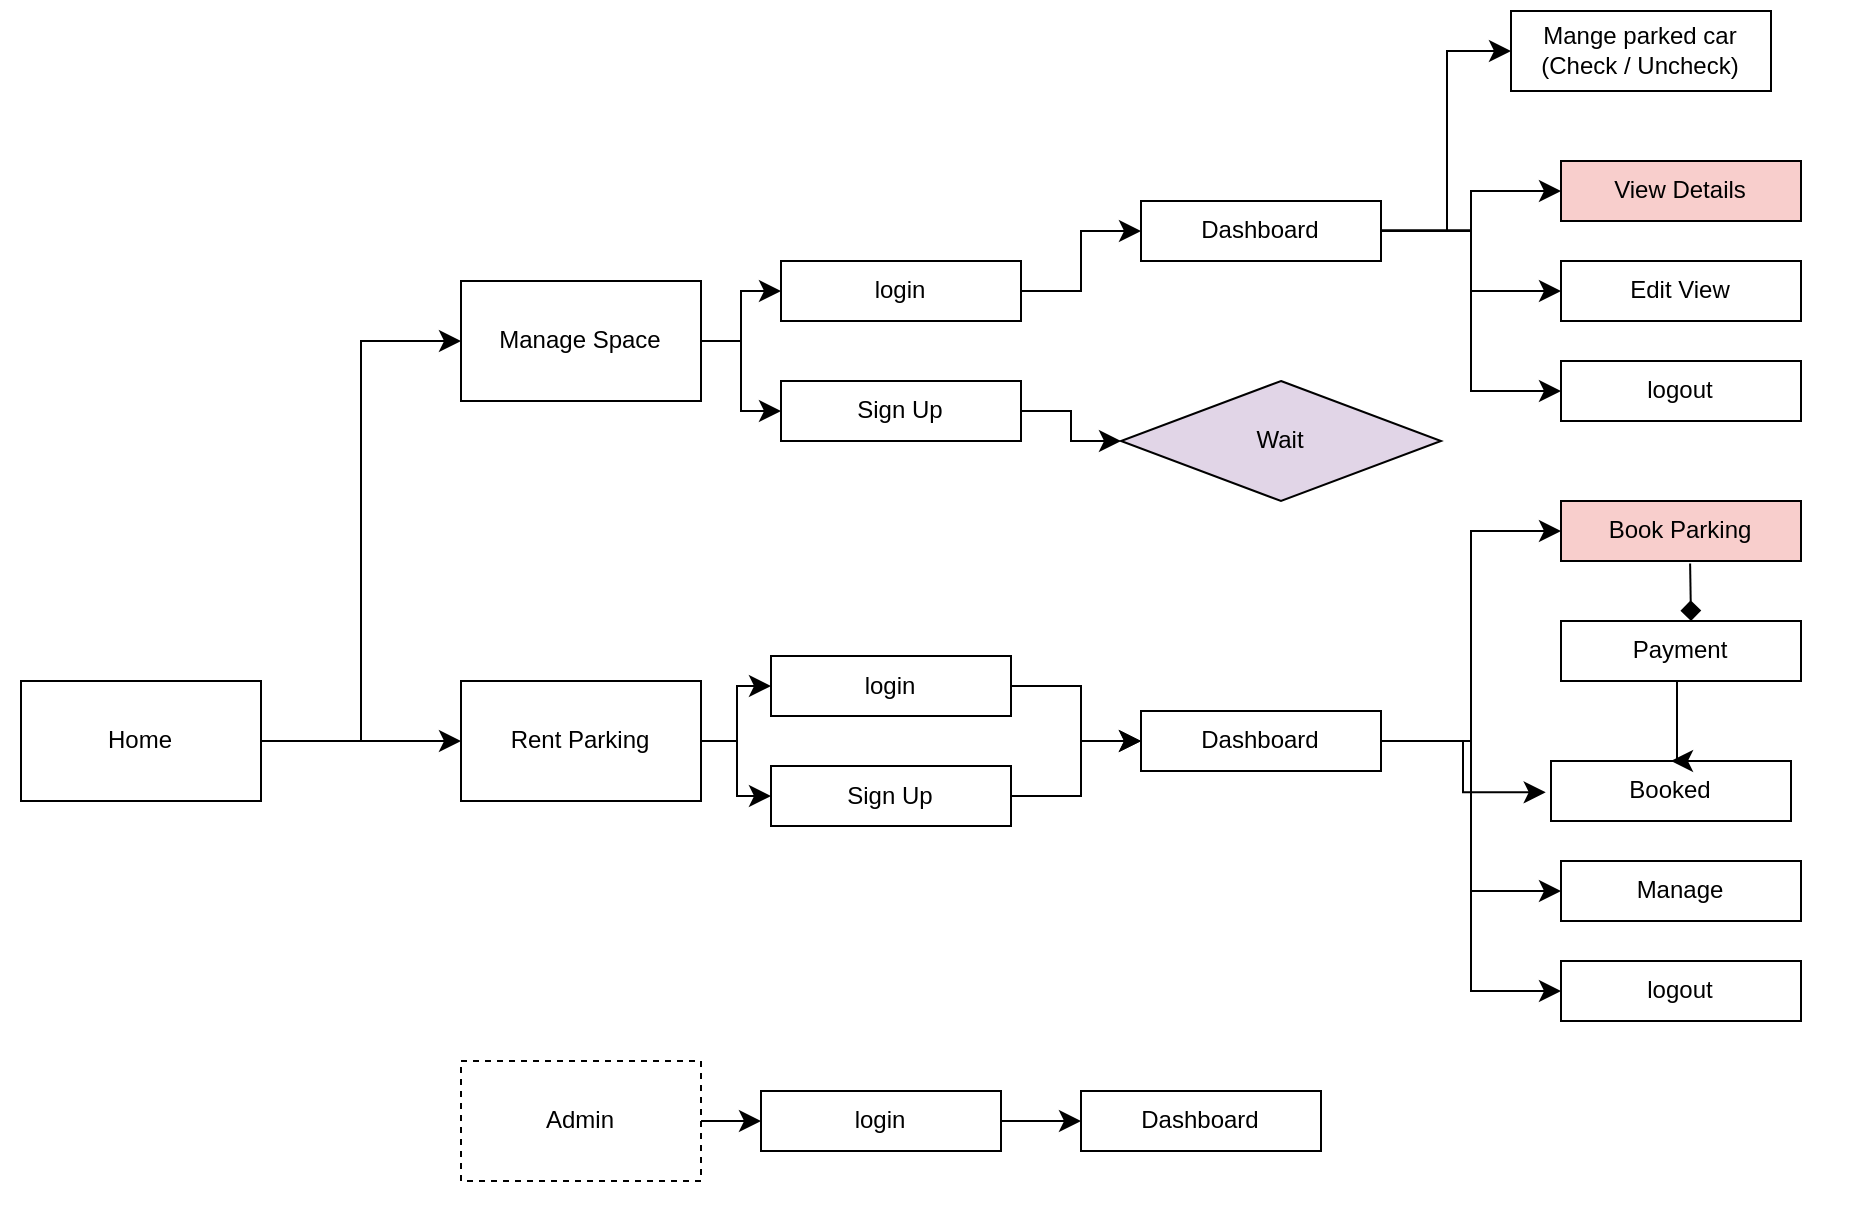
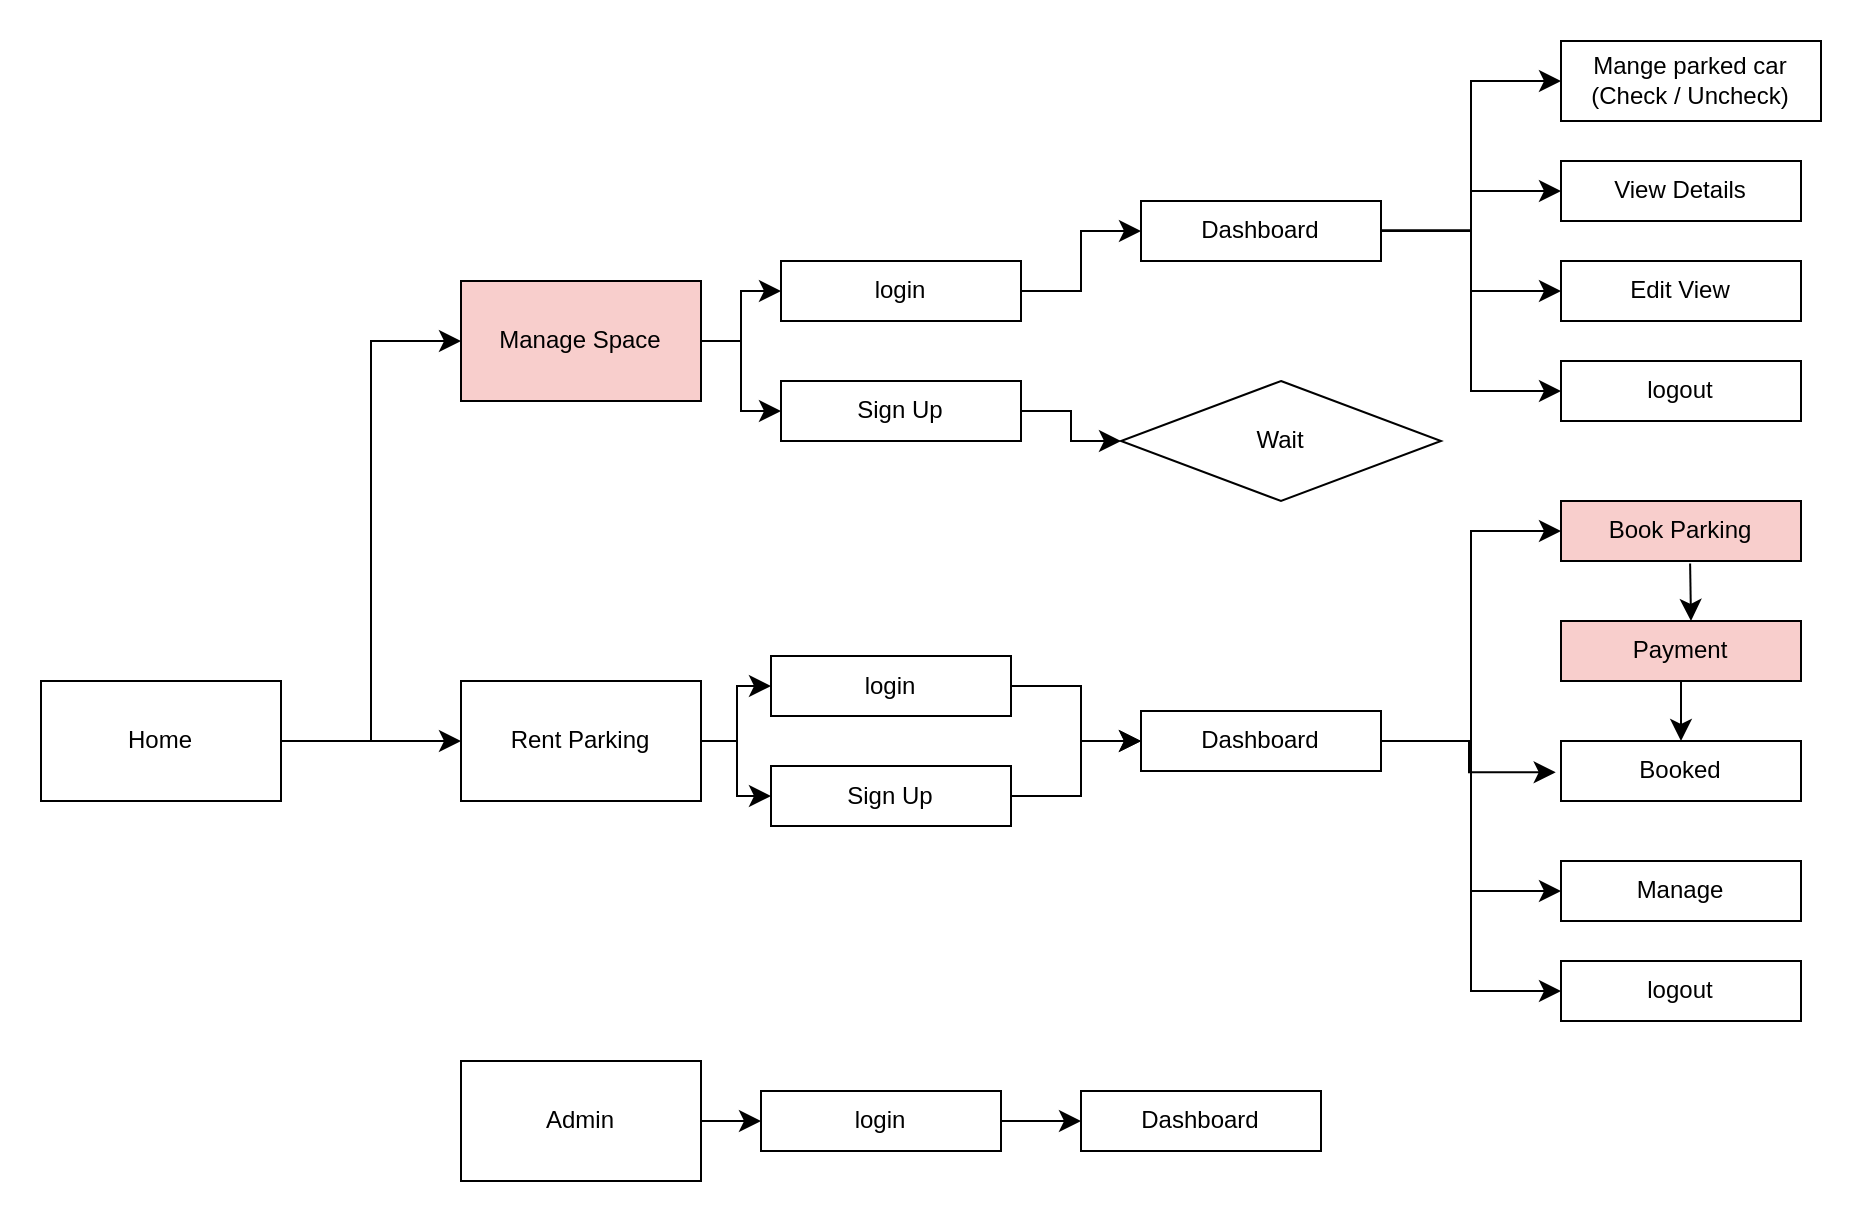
node "Mange parked car (Check / Uncheck)": moved (1641, 51) -> (1691, 81)
node "View Details": fillcolor #f8cecc -> #ffffff
node "Manage Space": fillcolor #ffffff -> #f8cecc
node "Wait": fillcolor #e1d5e7 -> #ffffff
edge "Book Parking" -> "Payment": arrowhead diamond -> classic
node "Payment": fillcolor #ffffff -> #f8cecc
node "Home": moved (141, 741) -> (161, 741)
node "Booked": moved (1671, 791) -> (1681, 771)
node "Admin": style dashed -> solid
